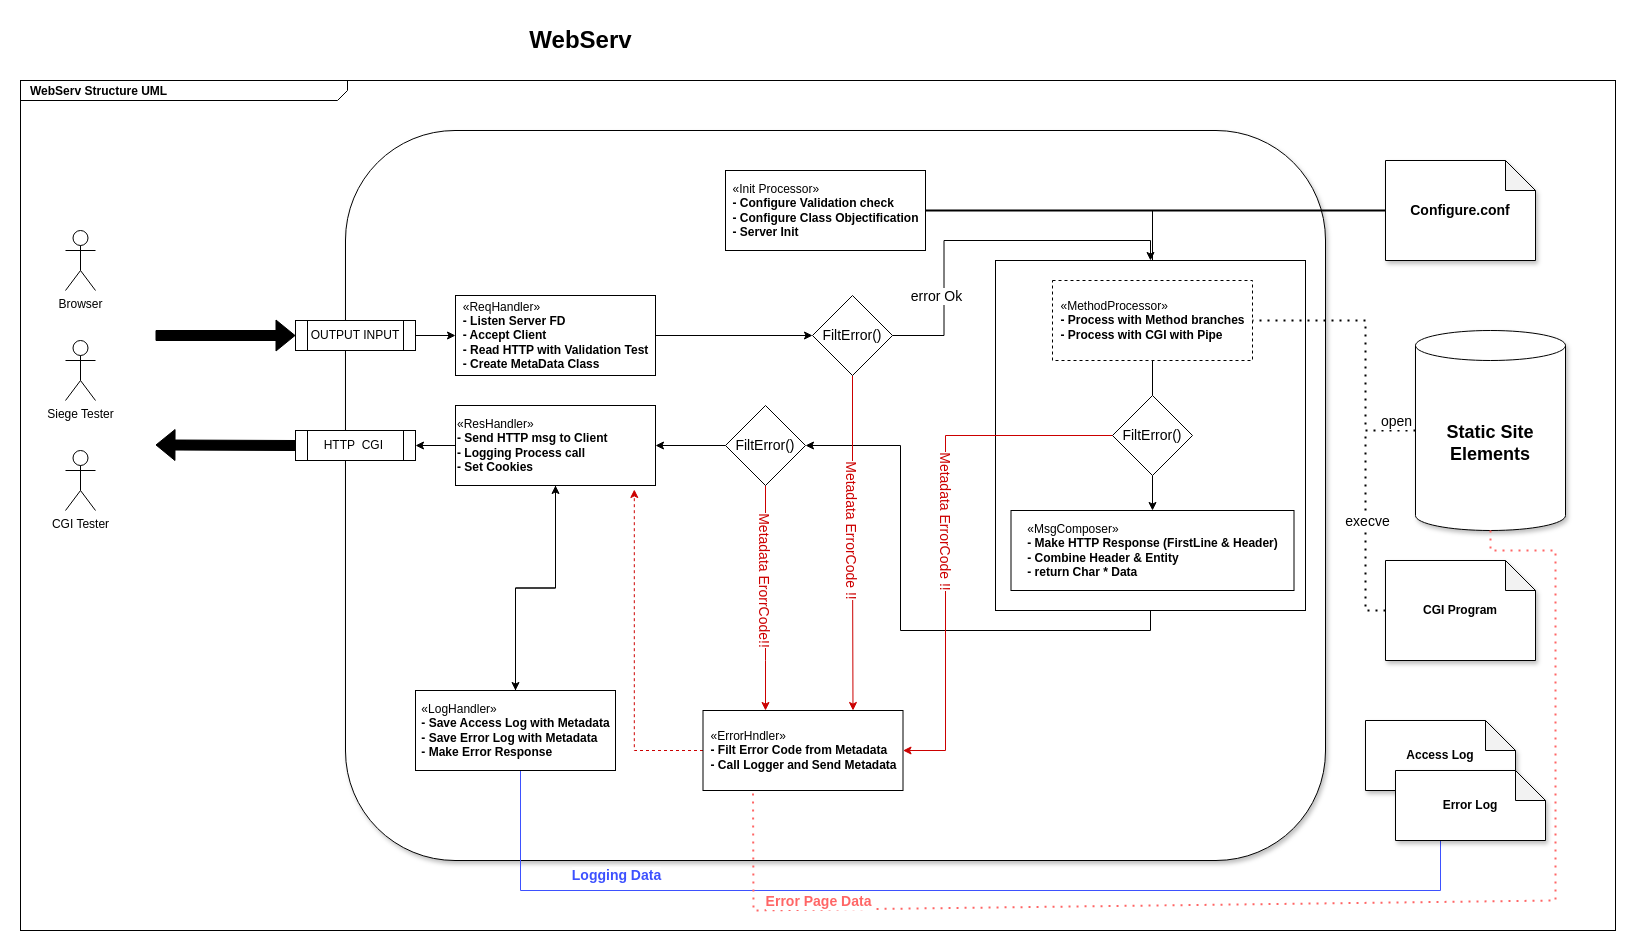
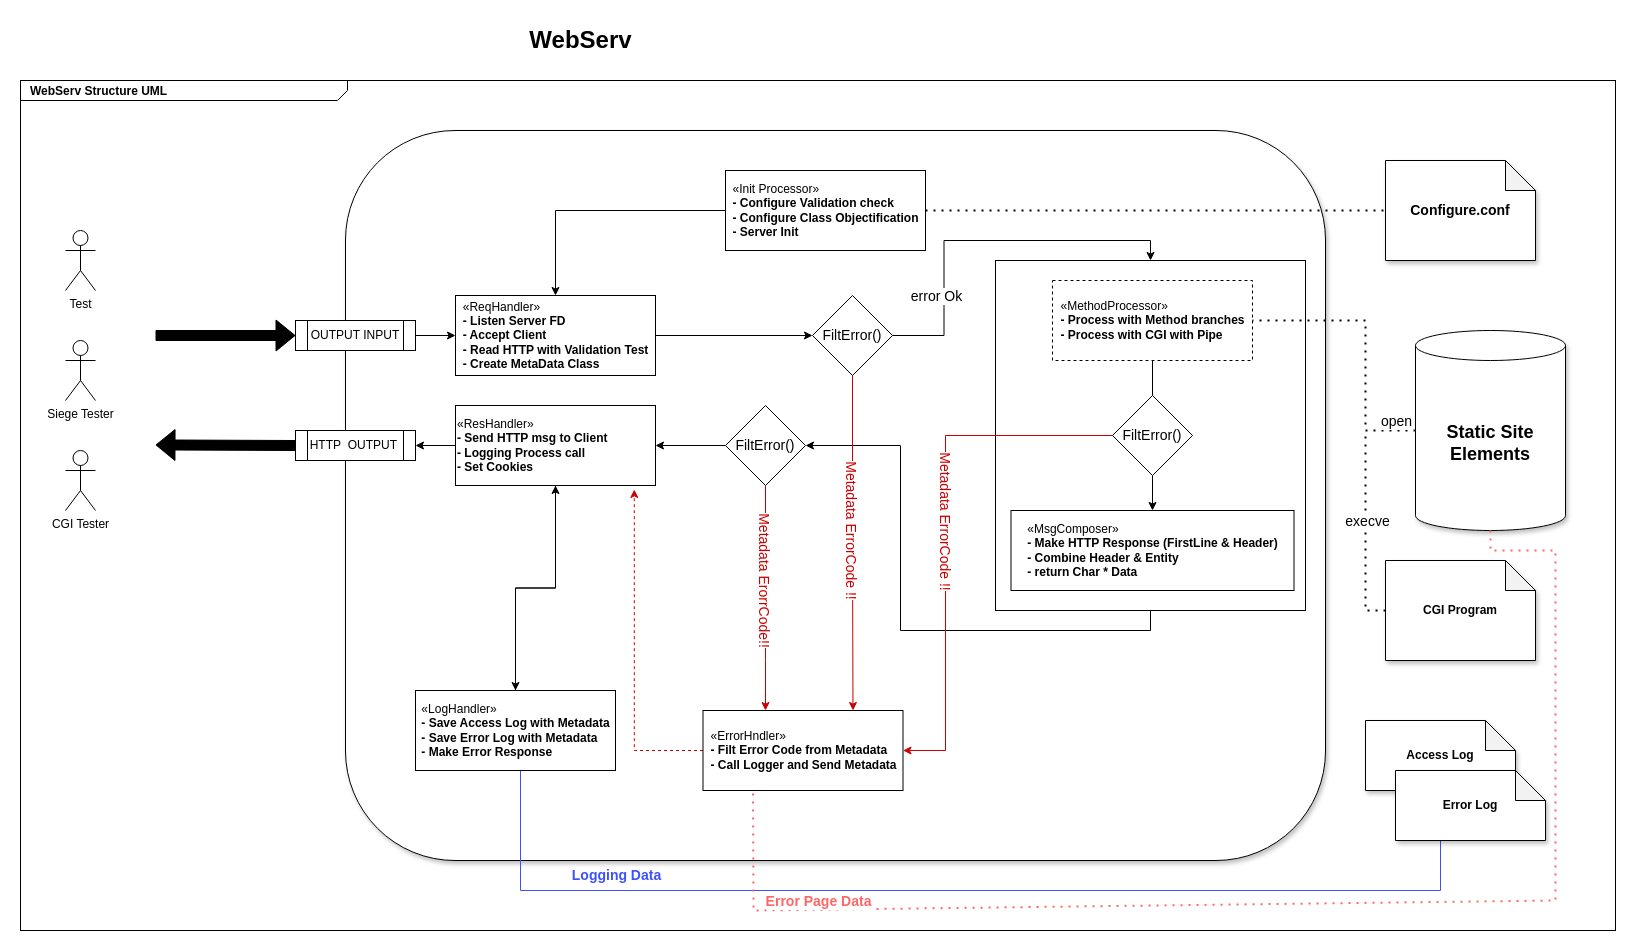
edge "«Init Processor» - Configure Validation check - Configure Class Objectification - Server Init" -- "Configure.conf": style solid -> dashed
edge "«Init Processor» - Configure Validation check - Configure Class Objectification - Server Init" -> "«MethodProcessor» - Process with Method branches - Process with CGI with Pipe": now "«Init Processor» - Configure Validation check - Configure Class Objectification - Server Init" -> "«ReqHandler» - Listen Server FD - Accept Client - Read HTTP with Validation Test - Create MetaData Class"
node "Browser": label "Browser" -> "Test"
node "HTTP CGI": label "HTTP CGI" -> "HTTP OUTPUT"
